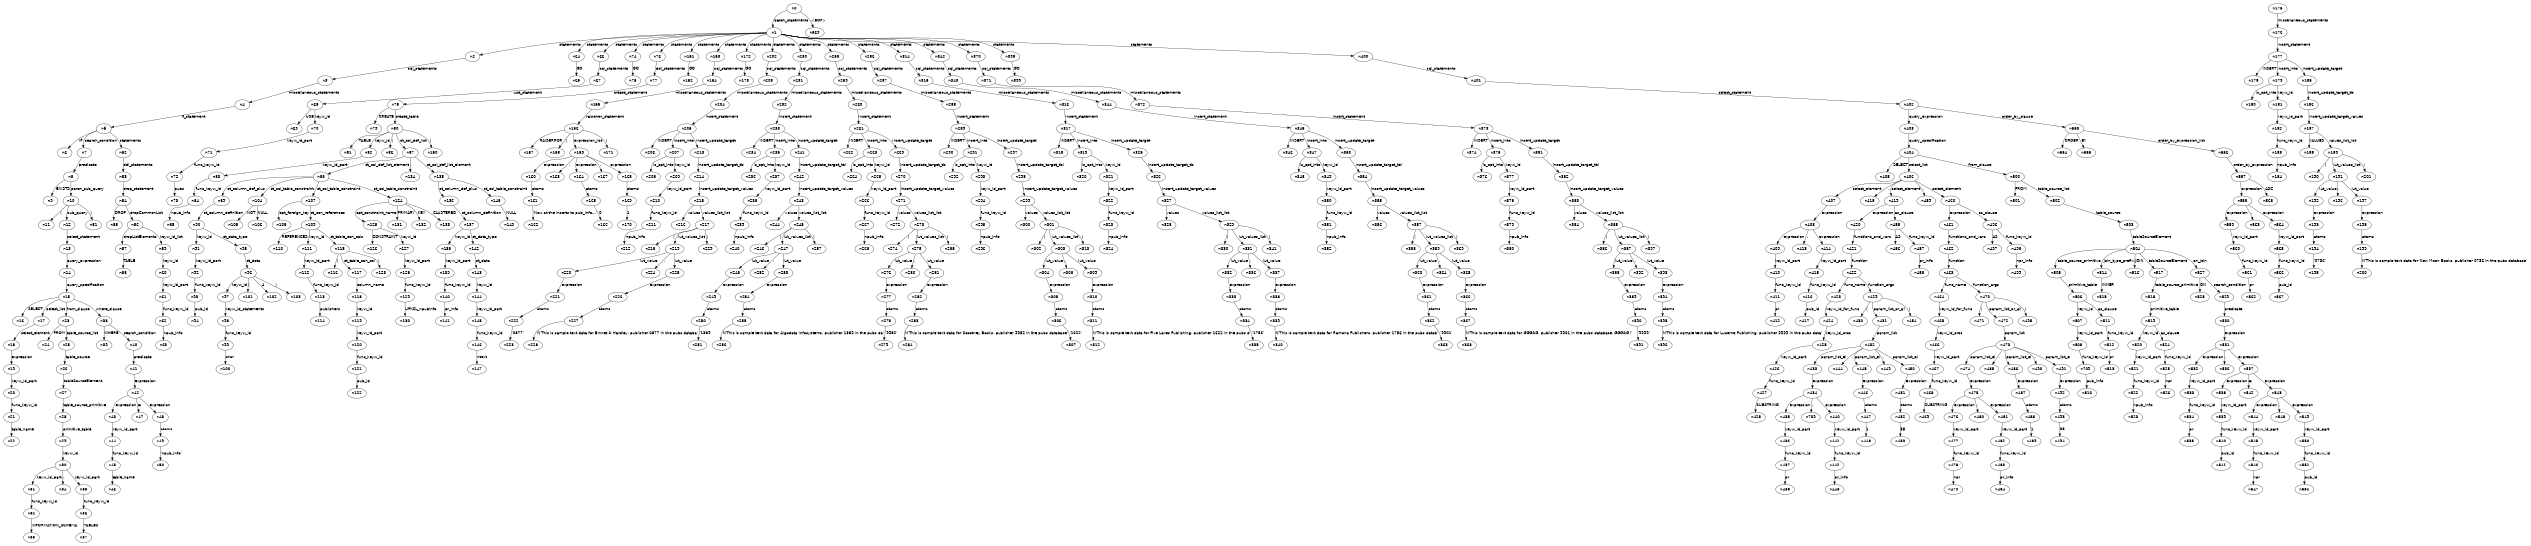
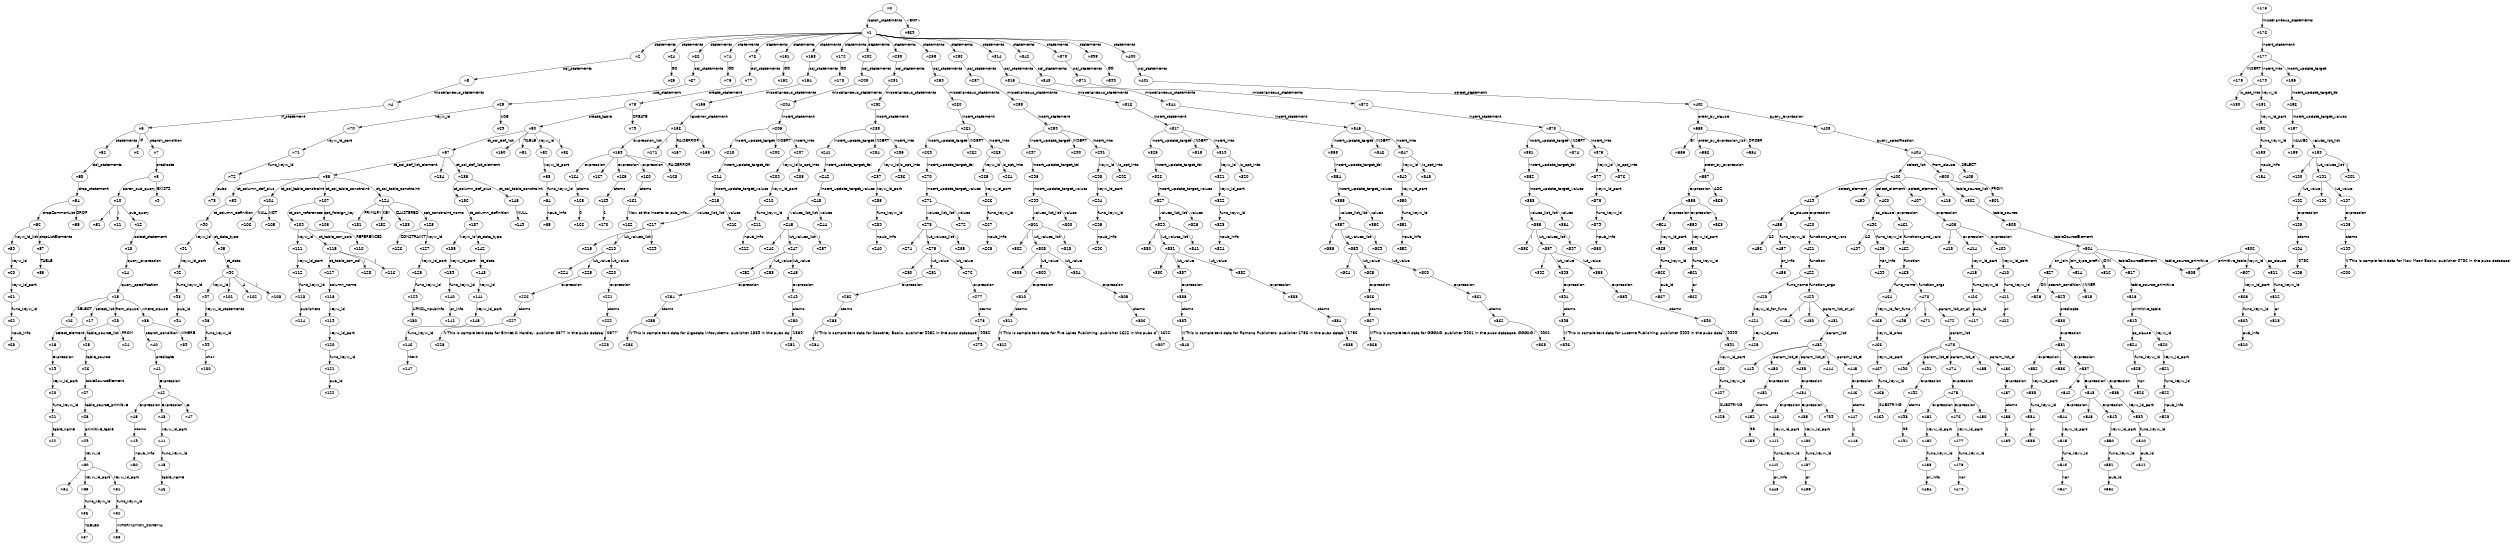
edge "n159" -> "n163": label "," -> "RAISERROR"
edge "n505" -> "n506": reversed
node "n709": label "n709" -> "n509"
